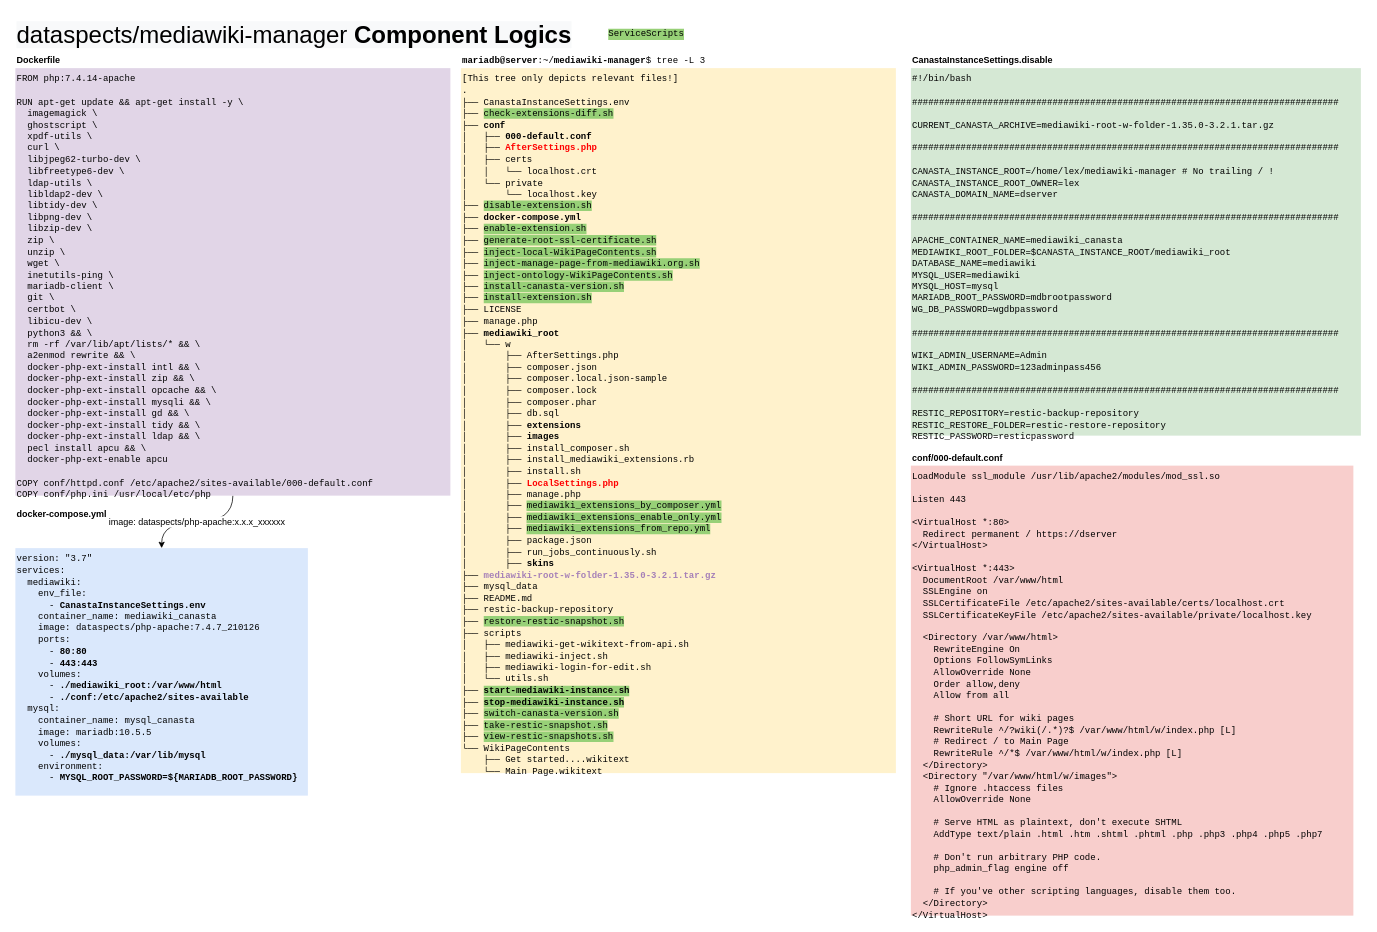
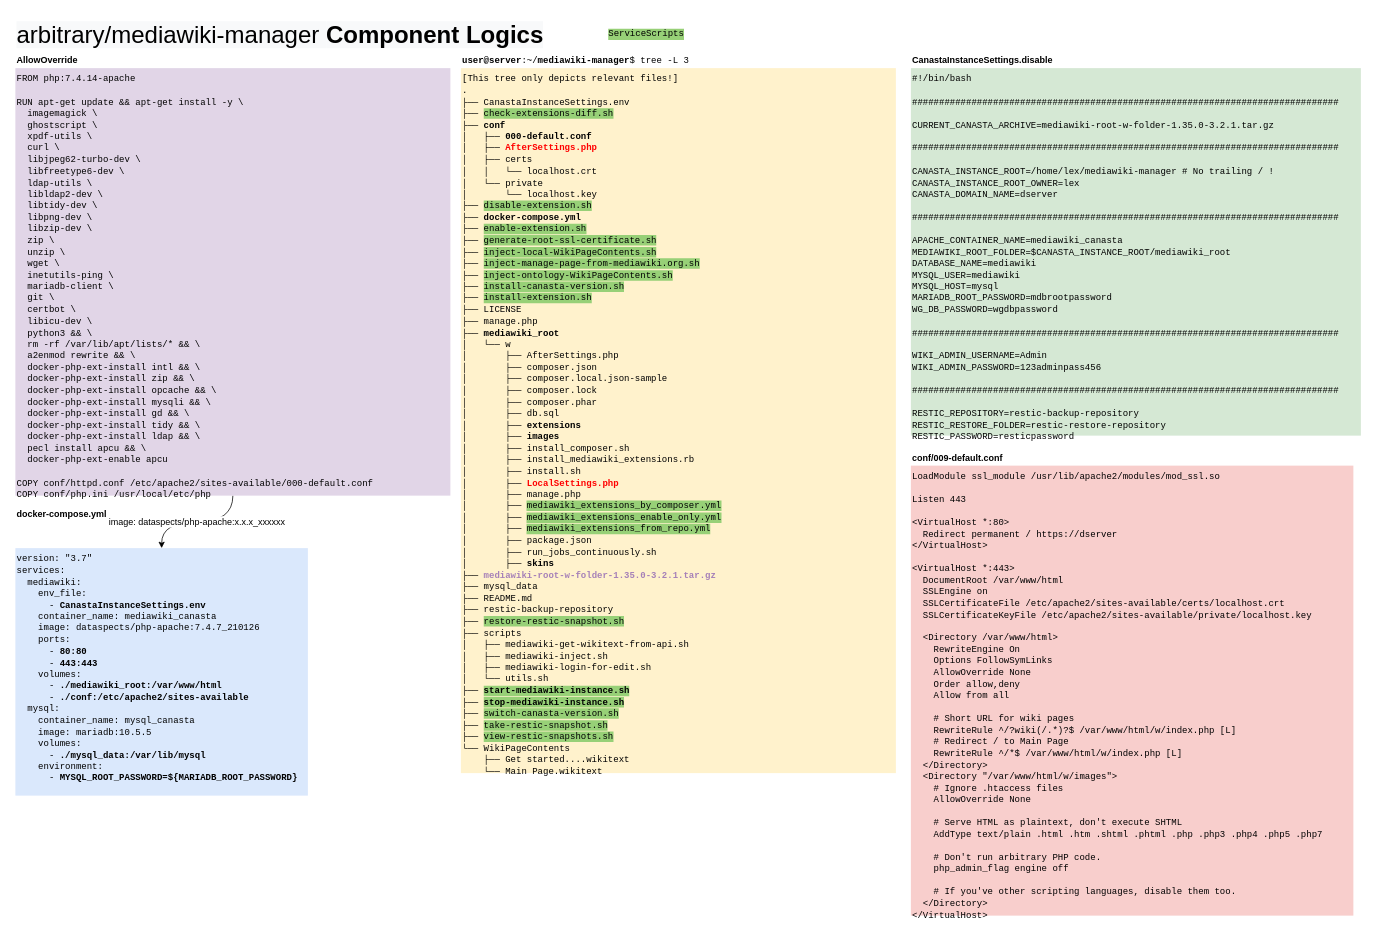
node "dataspects/mediawiki-manager Component Logics": label "dataspects/mediawiki-manager Component Logics" -> "arbitrary/mediawiki-manager Component Logics"
node "Dockerfile": label "Dockerfile" -> "AllowOverride"
node "mariadb@server:~/mediawiki-manager$ tree -L 3": label "mariadb@server:~/mediawiki-manager$ tree -L 3" -> "user@server:~/mediawiki-manager$ tree -L 3"
node "conf/000-default.conf": label "conf/000-default.conf" -> "conf/009-default.conf"
